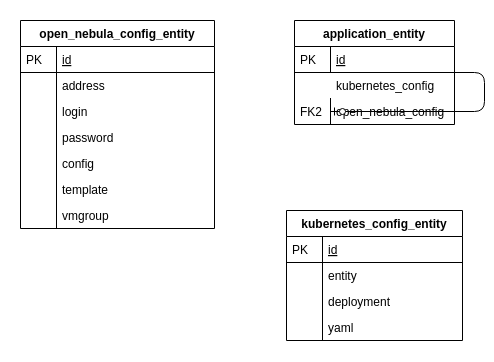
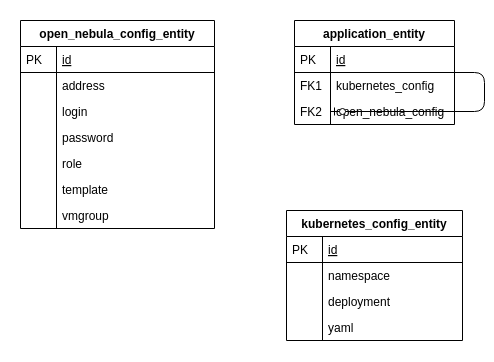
node "FK1": added
node "config": label "config" -> "role"
node "entity": label "entity" -> "namespace"
